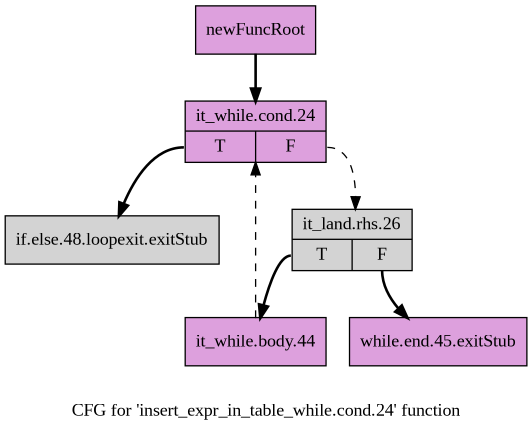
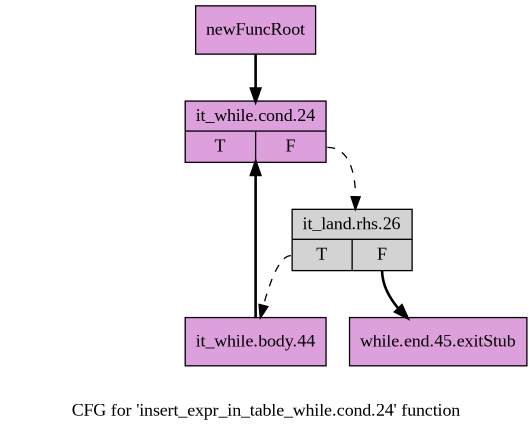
node "if.else.48.loopexit.exitStub": removed
edge "it_while.body.44" -> "it_while.cond.24": style dashed -> bold
edge "it_land.rhs.26" -> "it_while.body.44": style bold -> dashed
